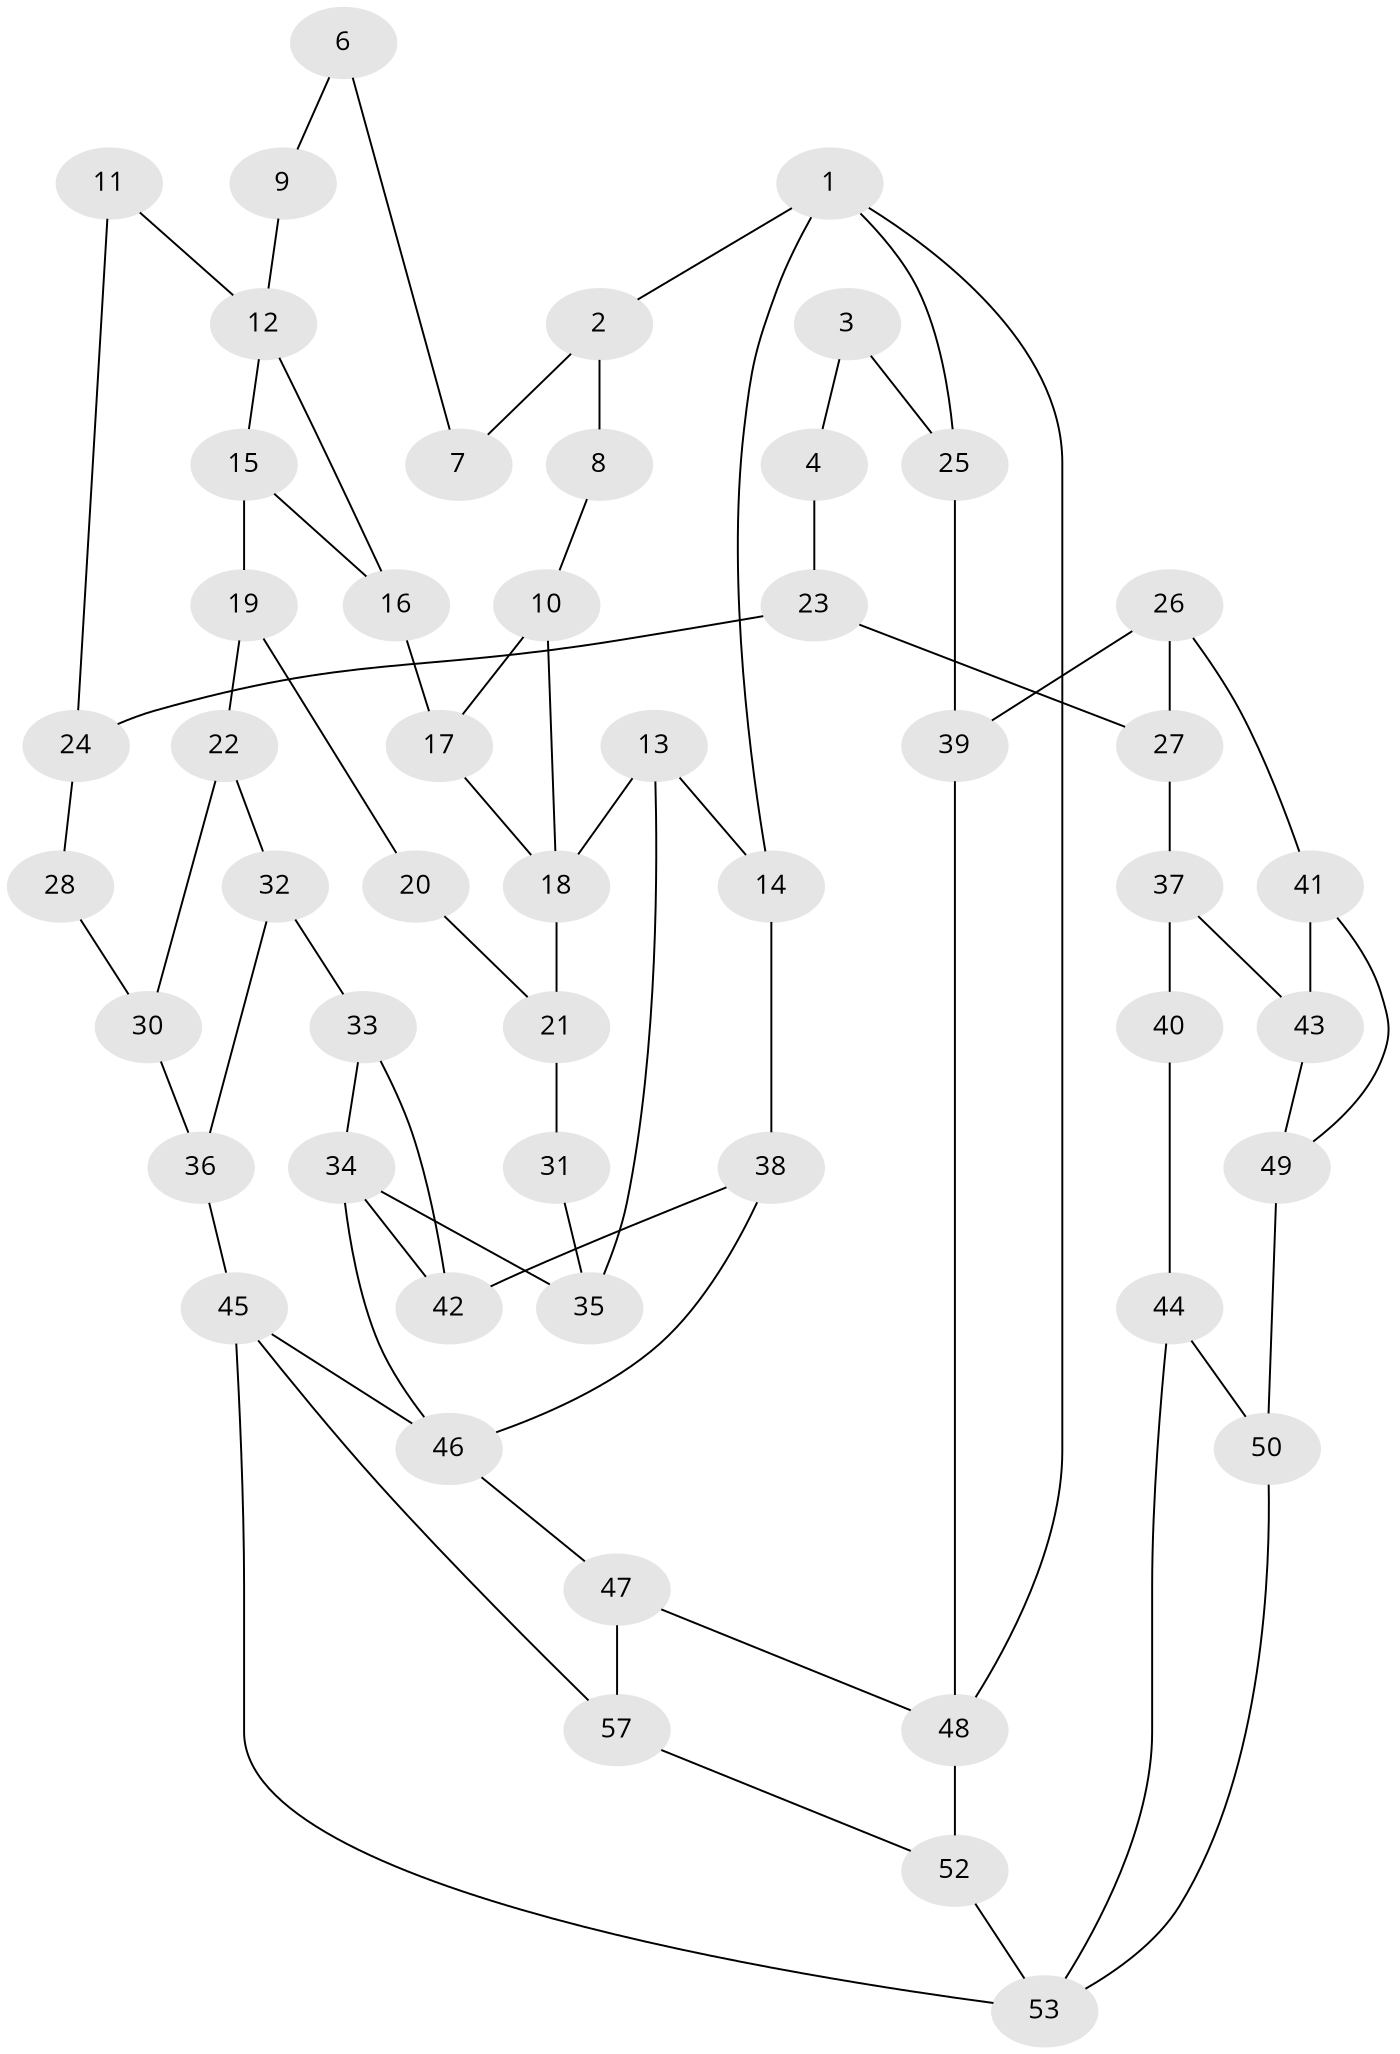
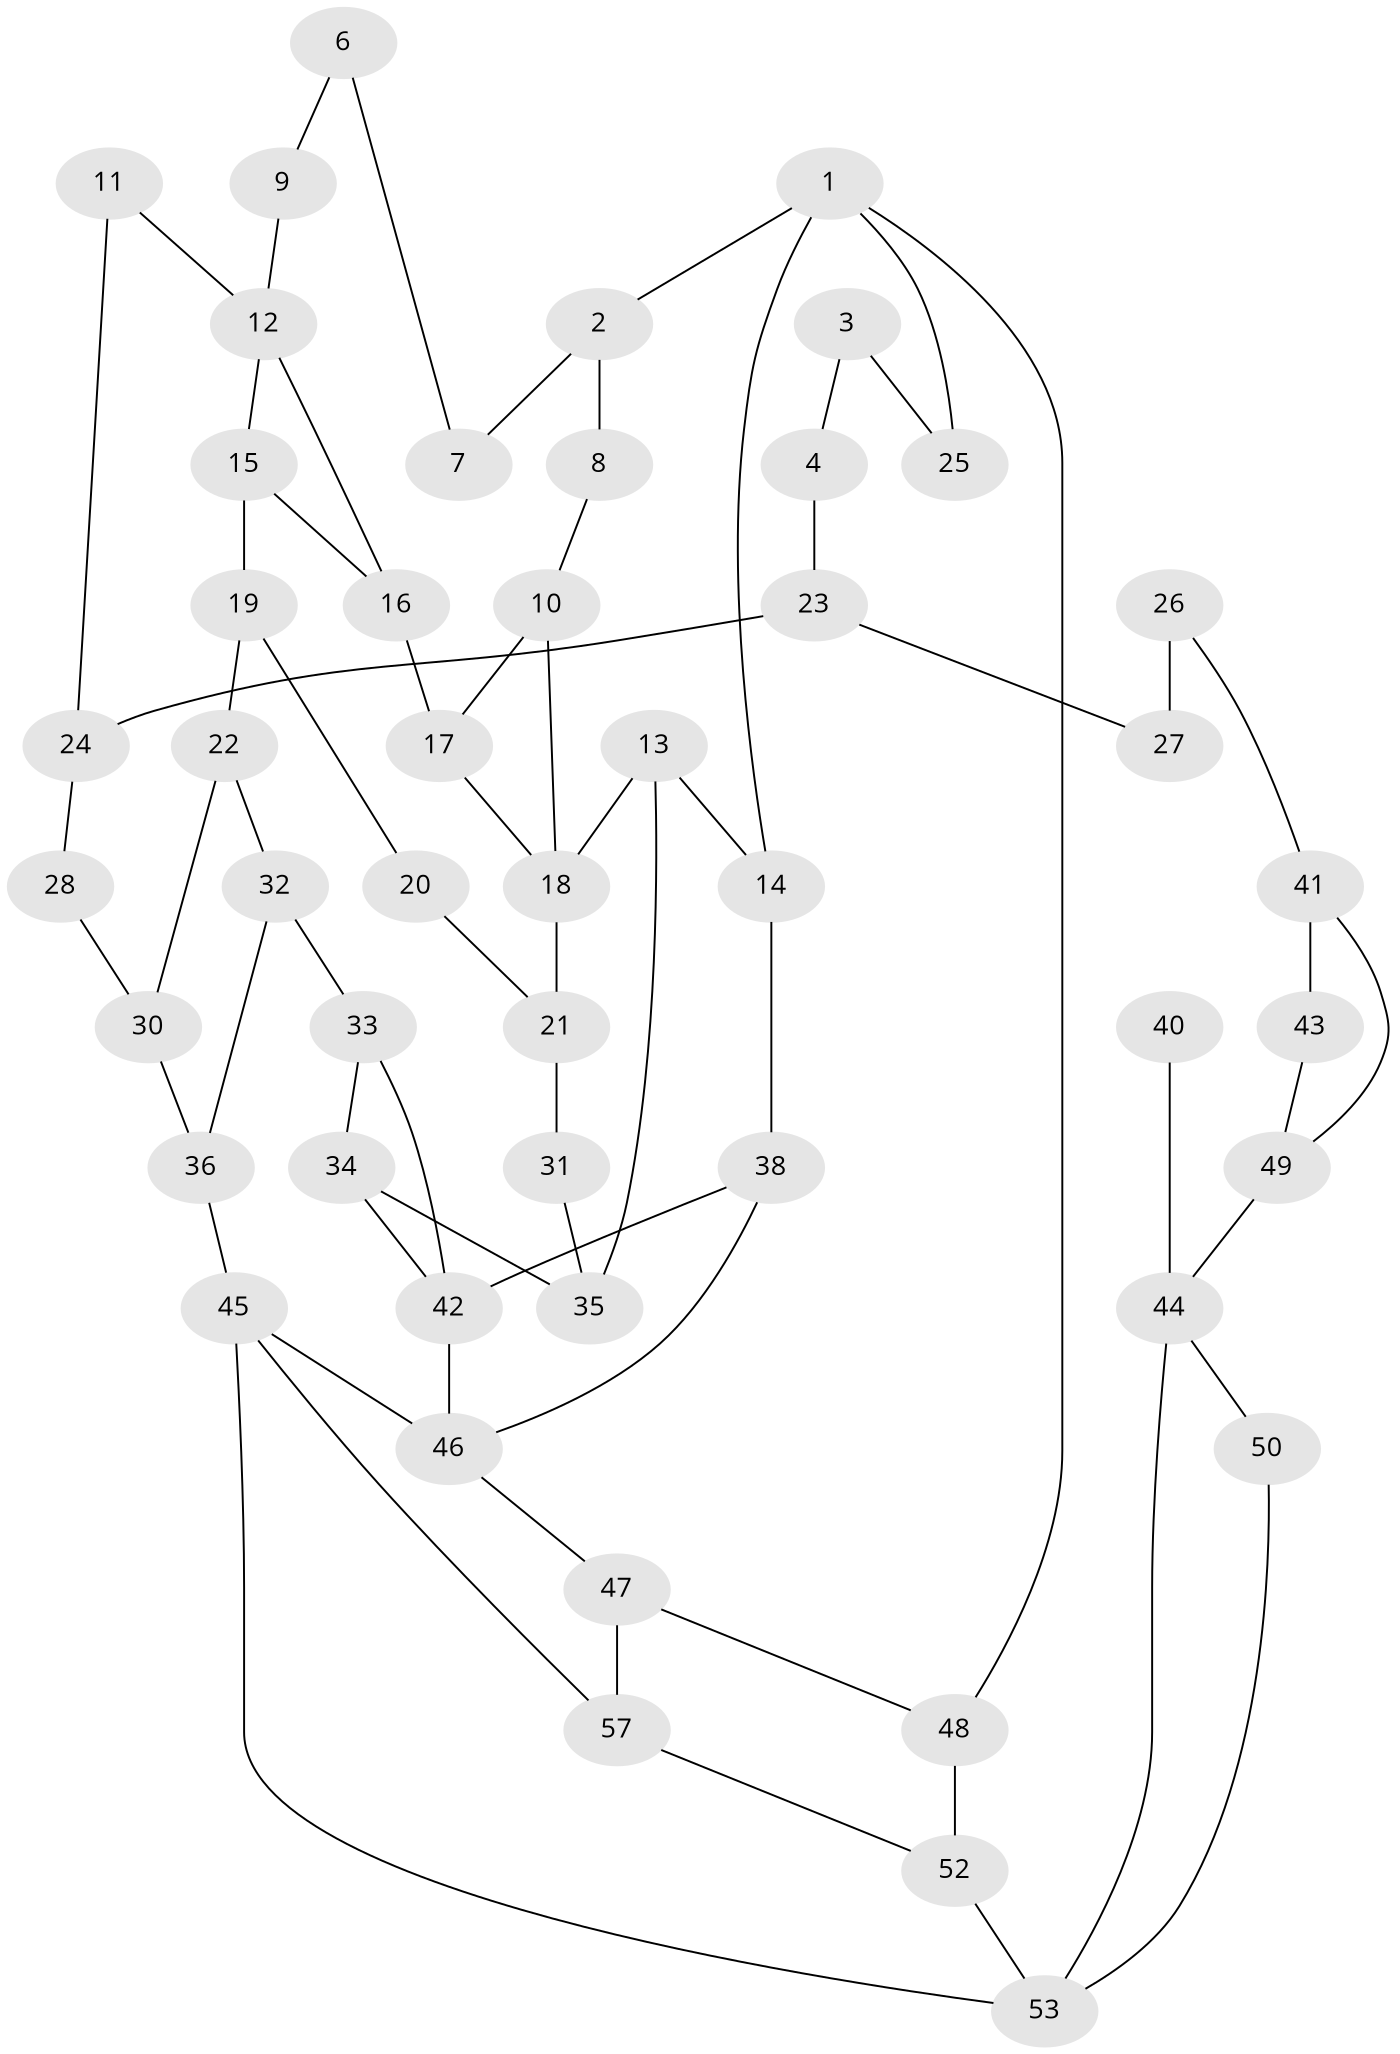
node "39": removed
node "37": removed
edge "49" -- "50": now "49" -- "44"
edge "34" -- "46": now "42" -- "46"
